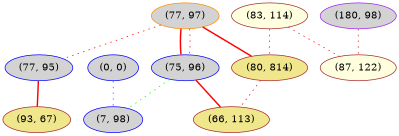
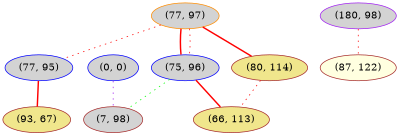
node "(83, 114)": removed
node "(80, 814)": label "(80, 814)" -> "(80, 114)"
node "(7, 98)": color blue -> brown
